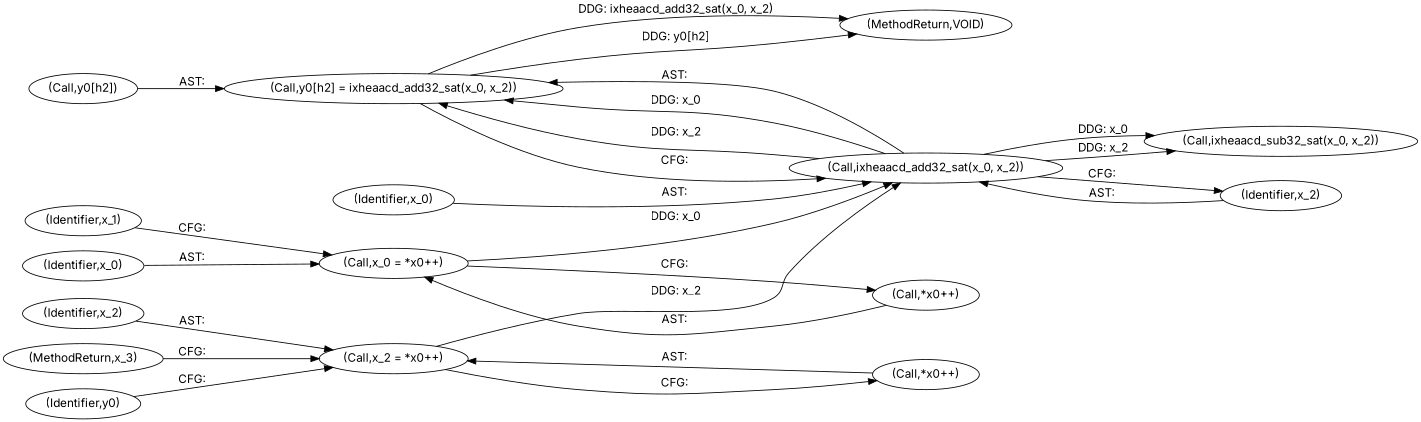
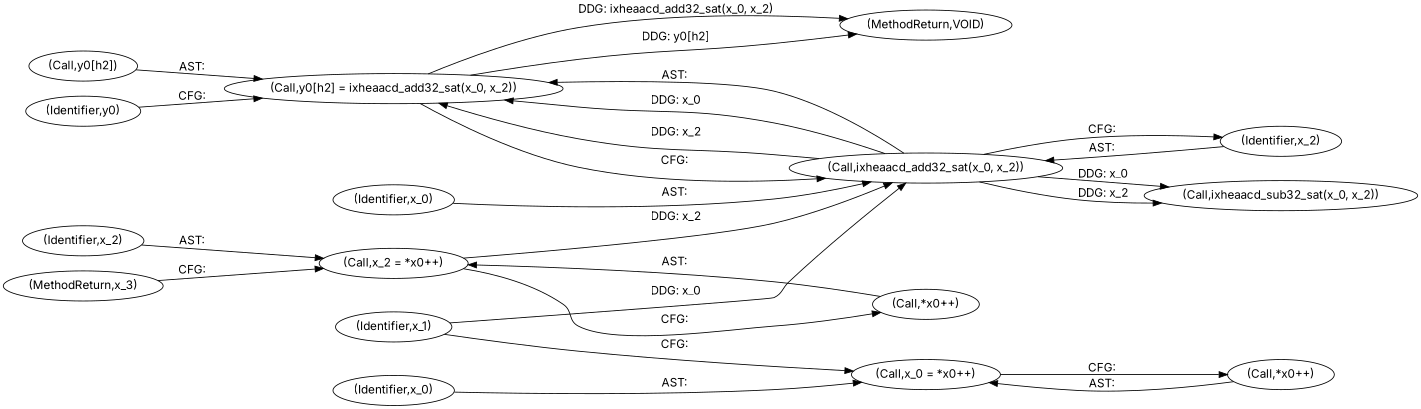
edge "(Call,x_0 = *x0++)" -> "(Call,ixheaacd_add32_sat(x_0, x_2))": now "(Identifier,x_1)" -> "(Call,ixheaacd_add32_sat(x_0, x_2))"
edge "(Identifier,y0)" -> "(Call,x_2 = *x0++)": now "(Identifier,y0)" -> "(Call,y0[h2] = ixheaacd_add32_sat(x_0, x_2))"
